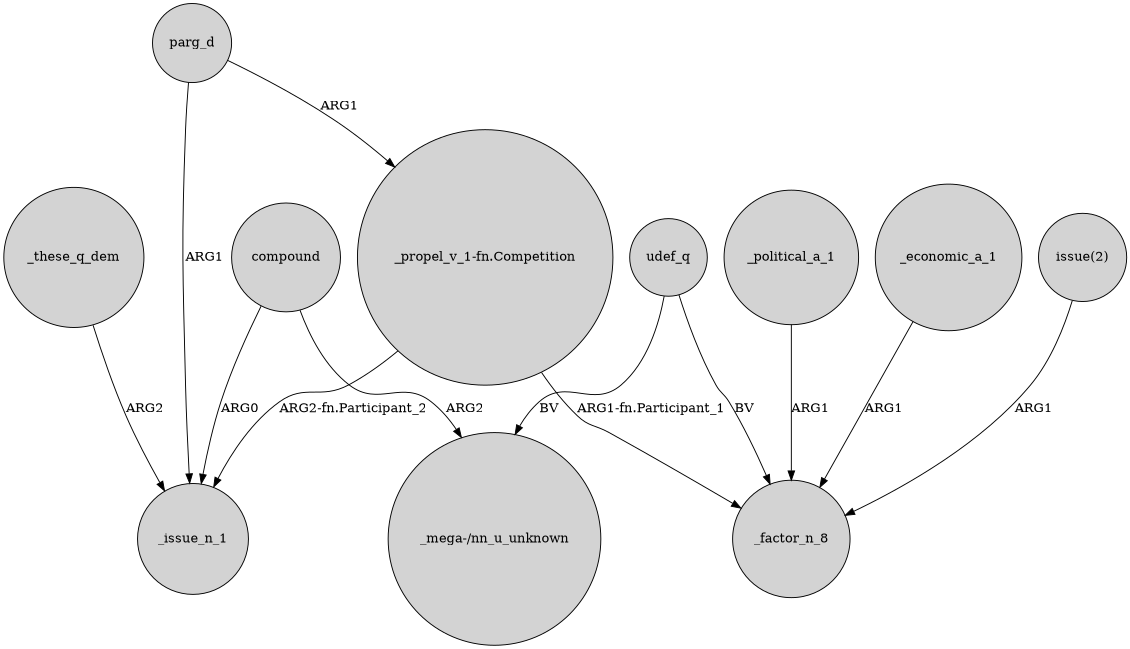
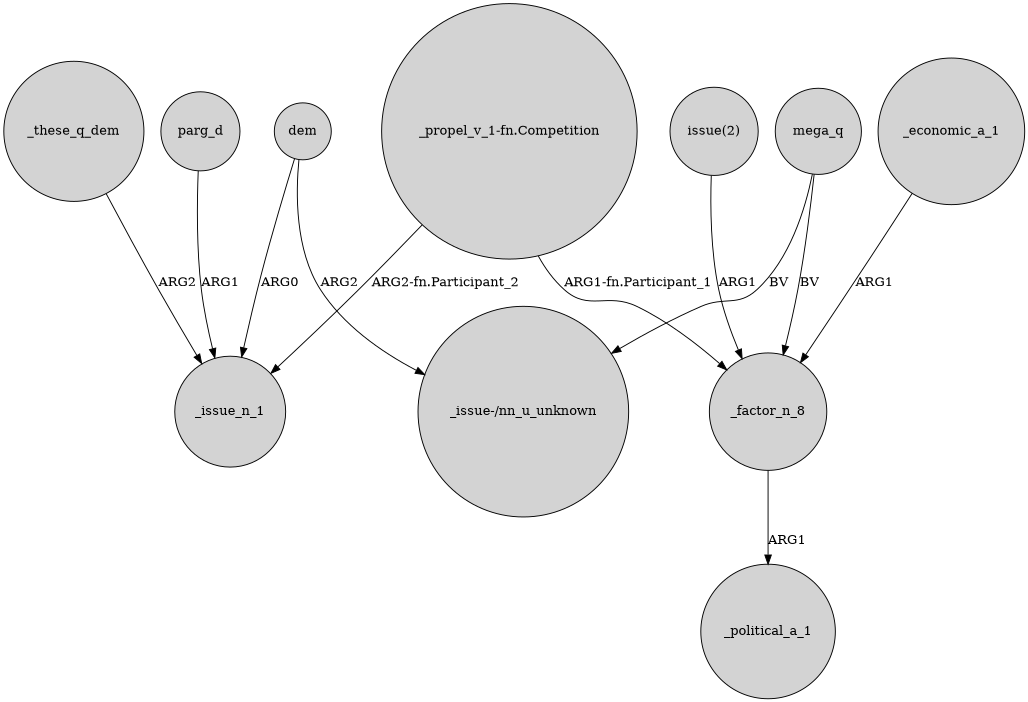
edge "parg_d" -> "_propel_v_1-fn.Competition": removed, label "ARG1"
node "compound": label "compound" -> "dem"
node "udef_q": label "udef_q" -> "mega_q"
edge "_political_a_1" -> "_factor_n_8": reversed
node "_mega-/nn_u_unknown": label "_mega-/nn_u_unknown" -> "_issue-/nn_u_unknown"
